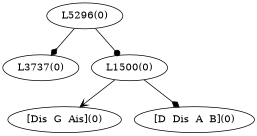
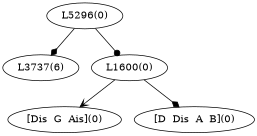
node "L3737(0)": label "L3737(0)" -> "L3737(6)"
node "L1500(0)": label "L1500(0)" -> "L1600(0)"
